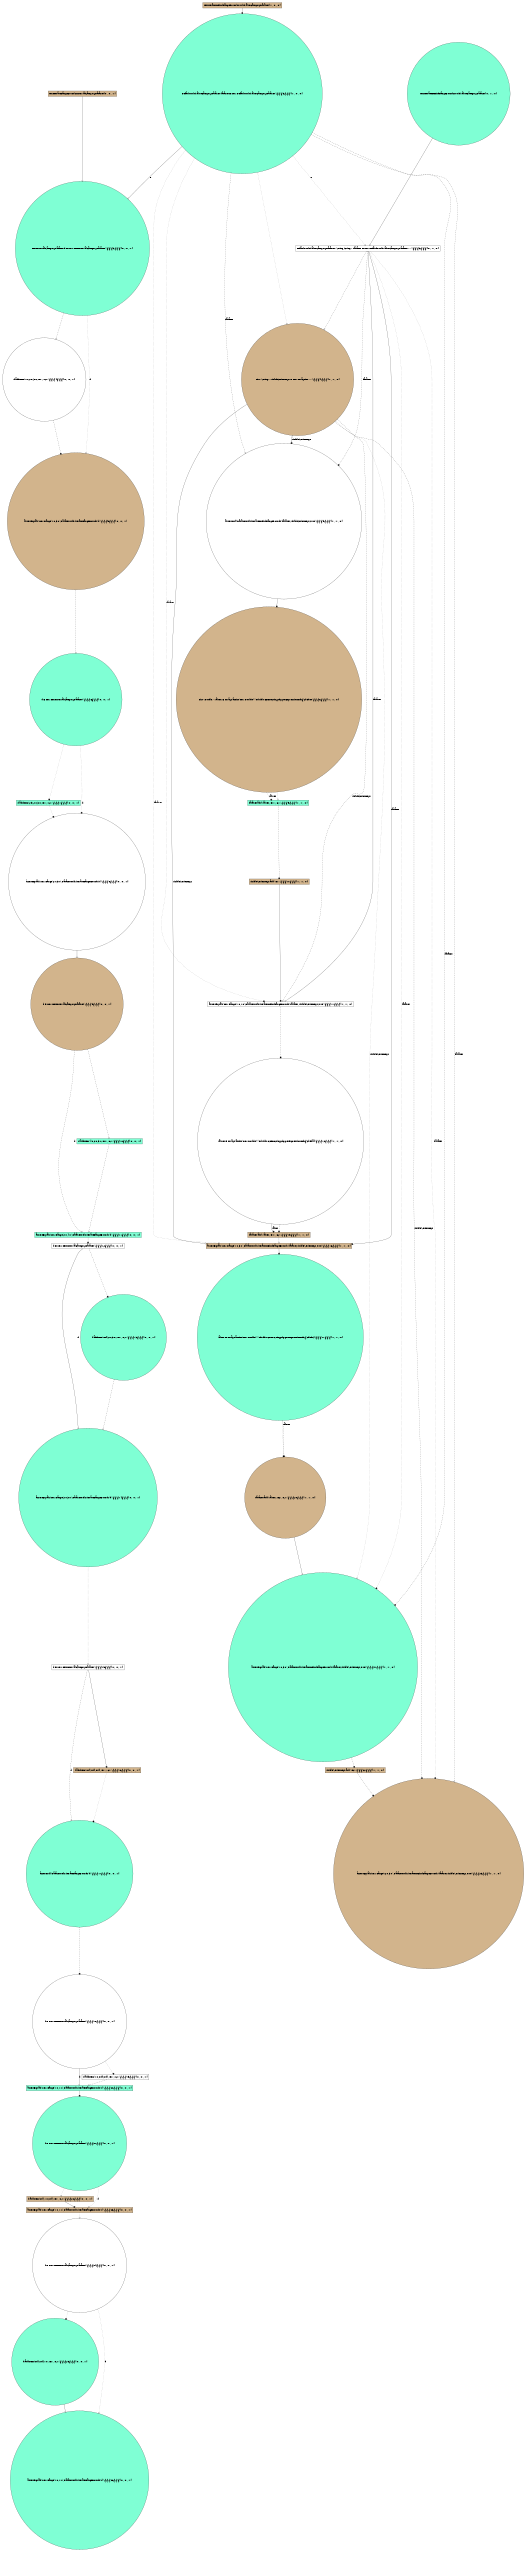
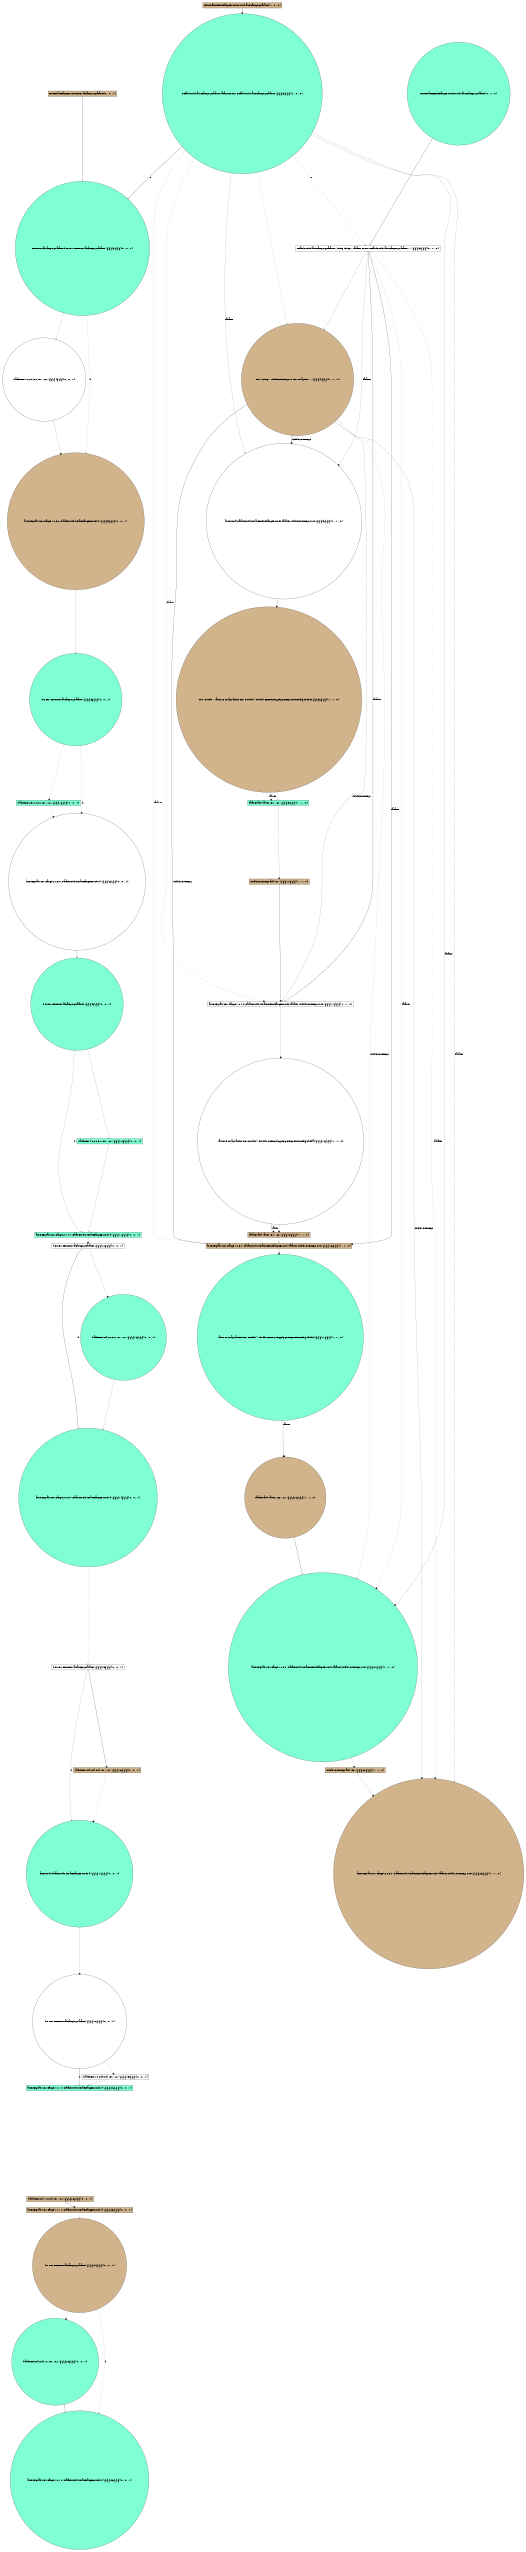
node "d = new TestIntervalCategoryDataset()@@@9@@@['0', '0', '1']": fillcolor tan -> aquamarine
node "d = new TestIntervalCategoryDataset()@@@21@@@['0', '0', '1']": removed
node "d = new TestIntervalCategoryDataset()@@@24@@@['0', '0', '1']": fillcolor white -> tan
